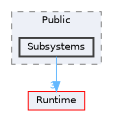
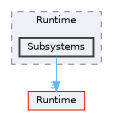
cluster "Public": label "Public" -> "Runtime"
